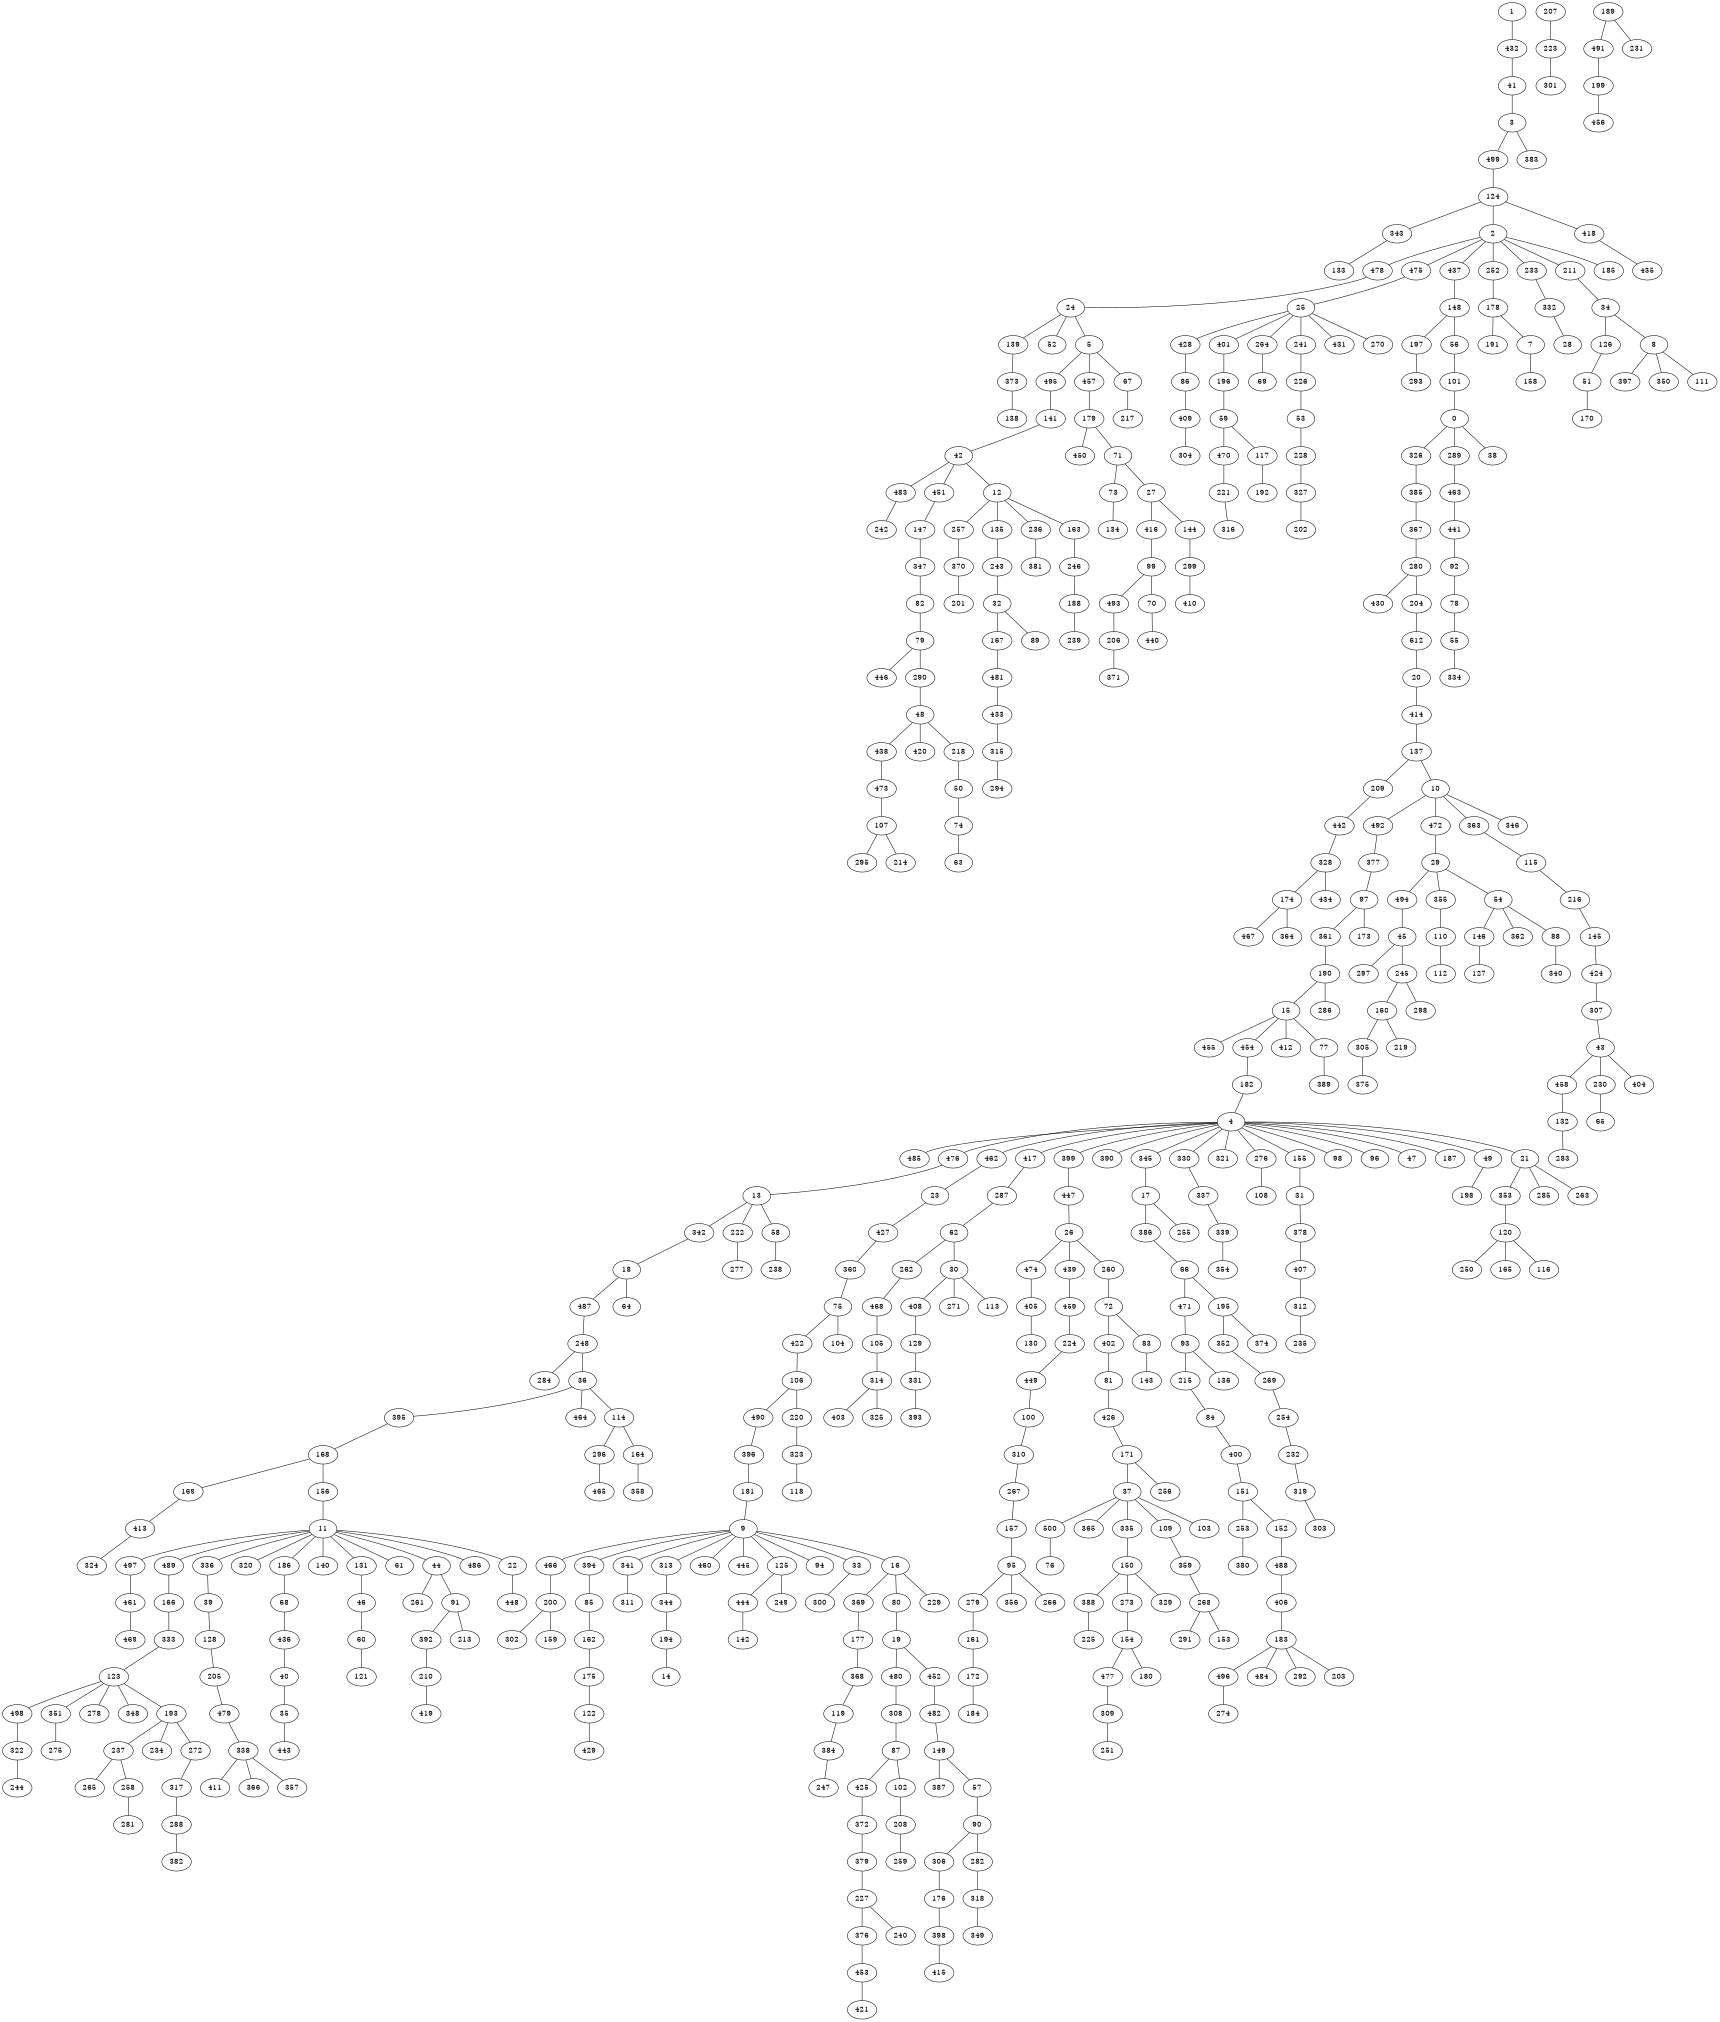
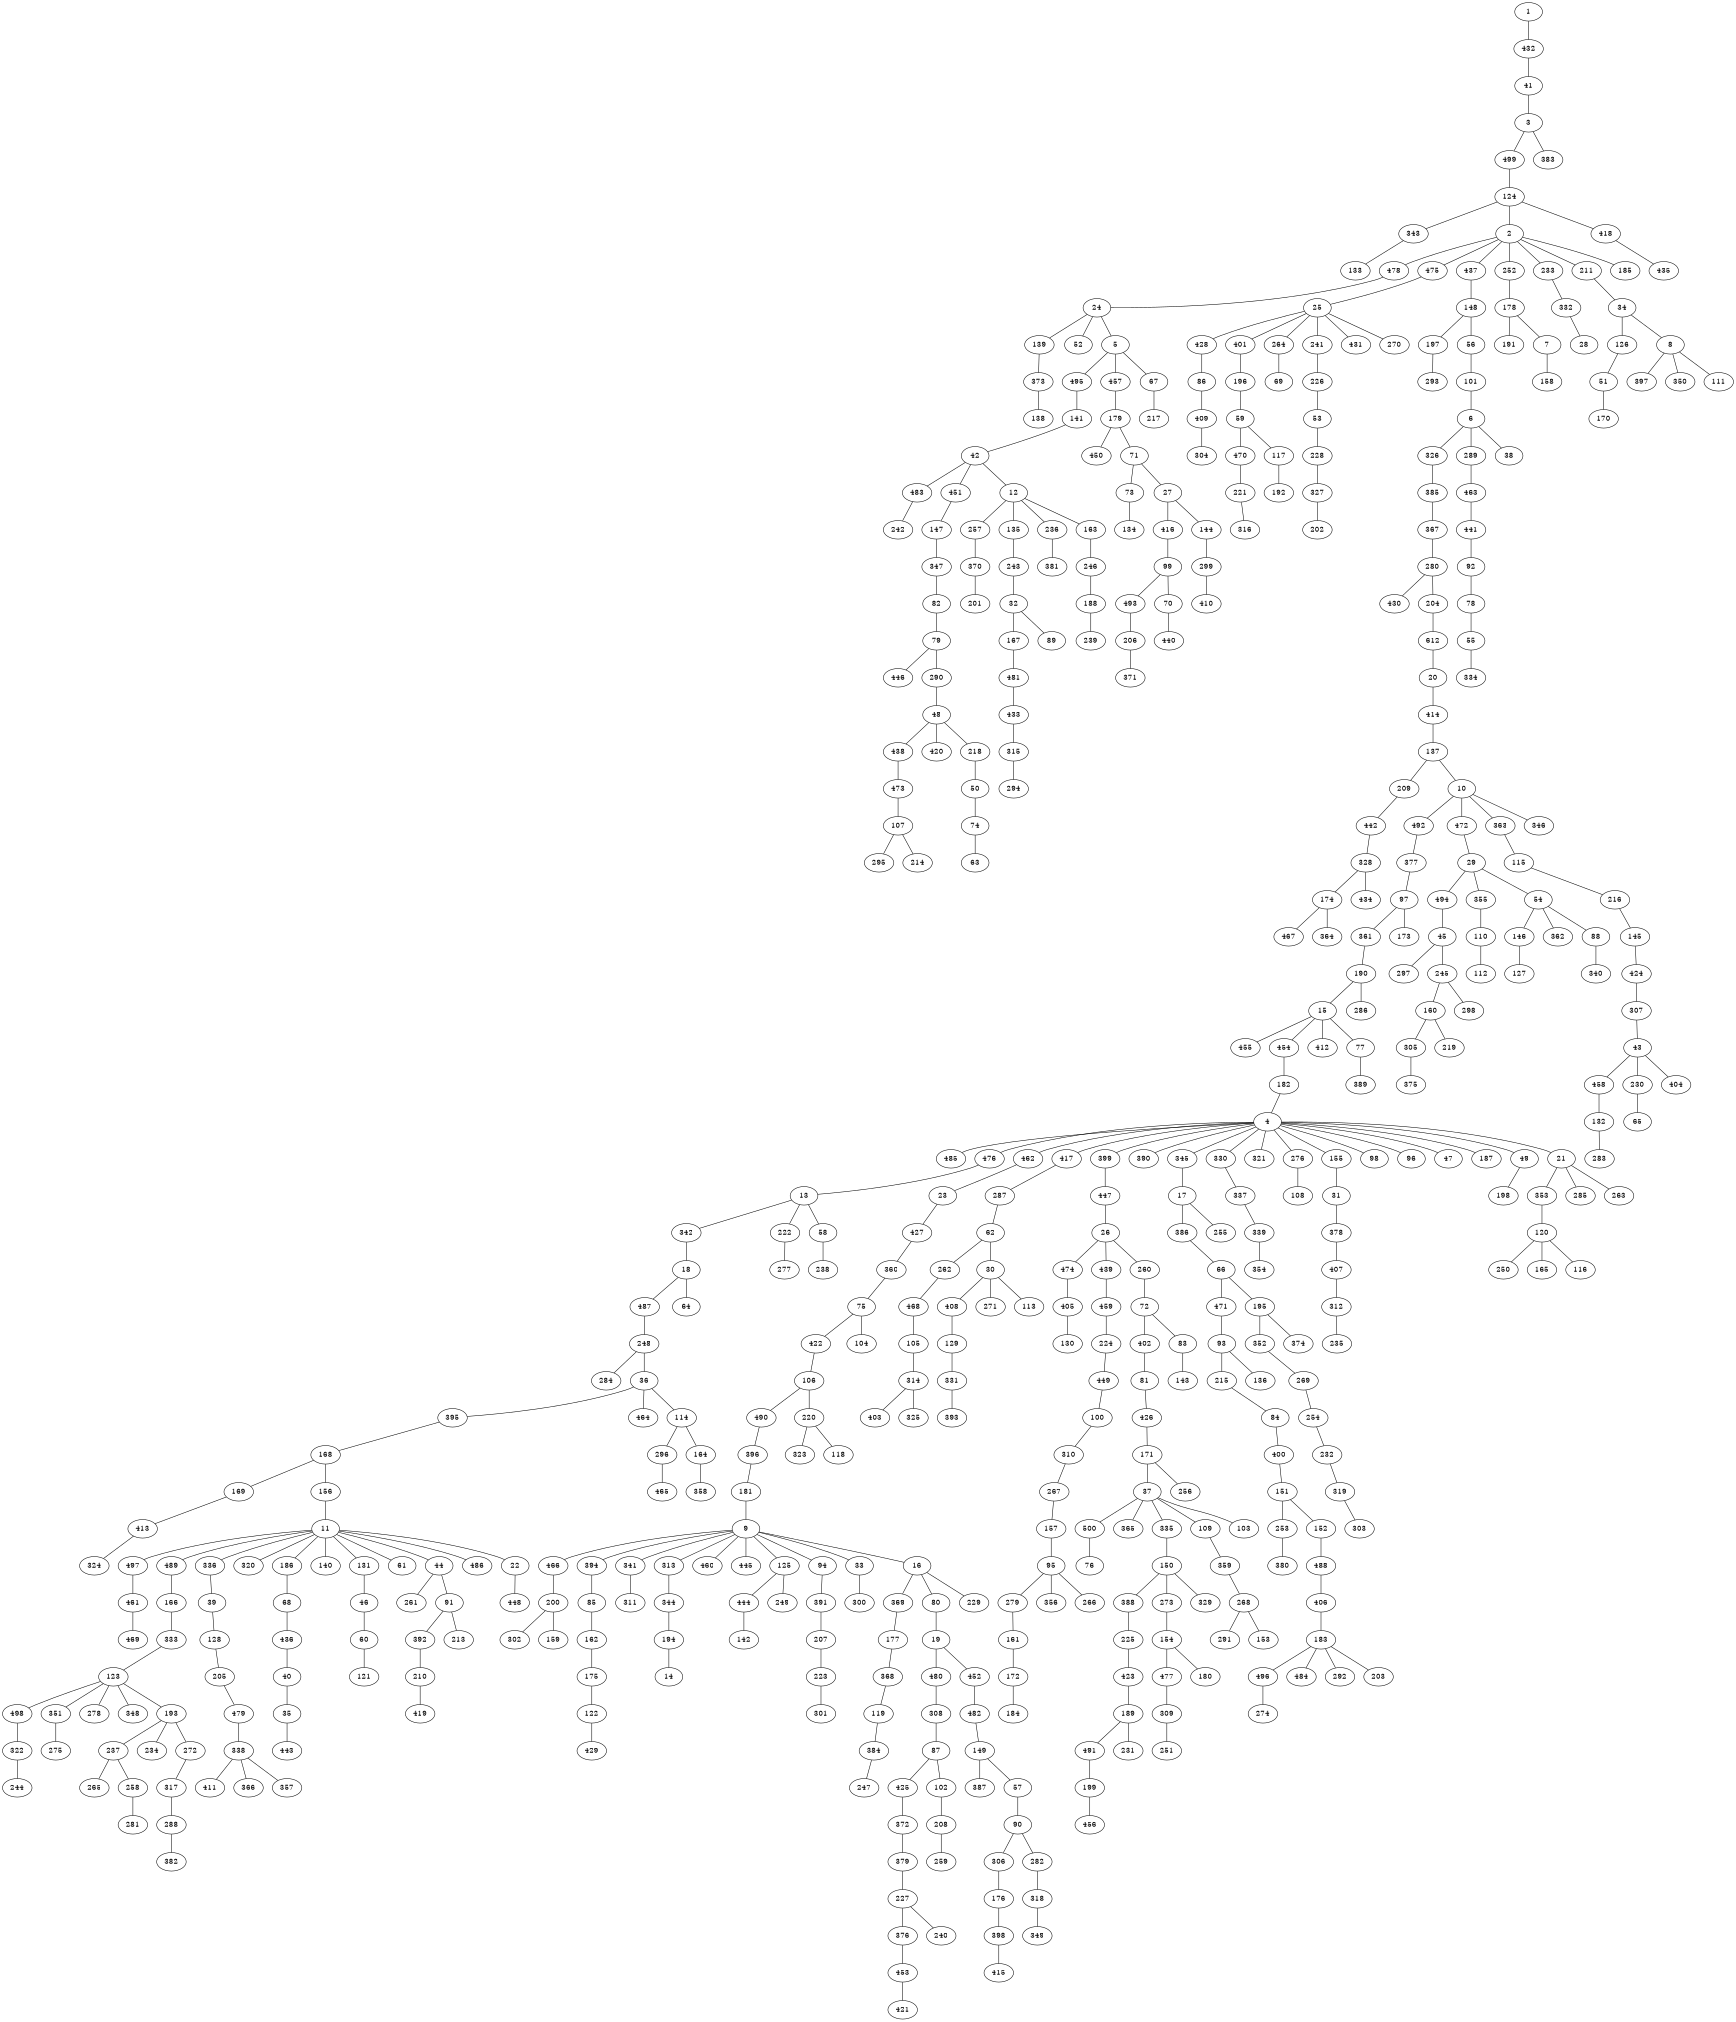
node "0": label "0" -> "6"
edge "323" -- "118": now "220" -- "118"
node "391": added
node "423": added
